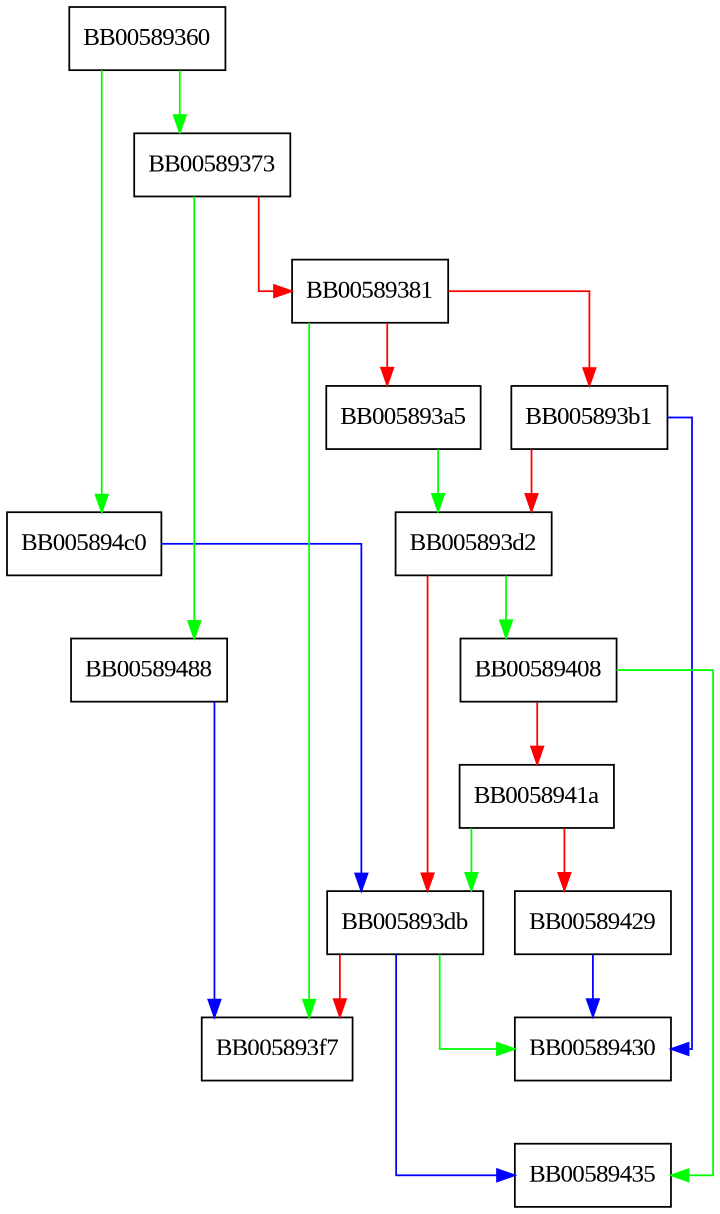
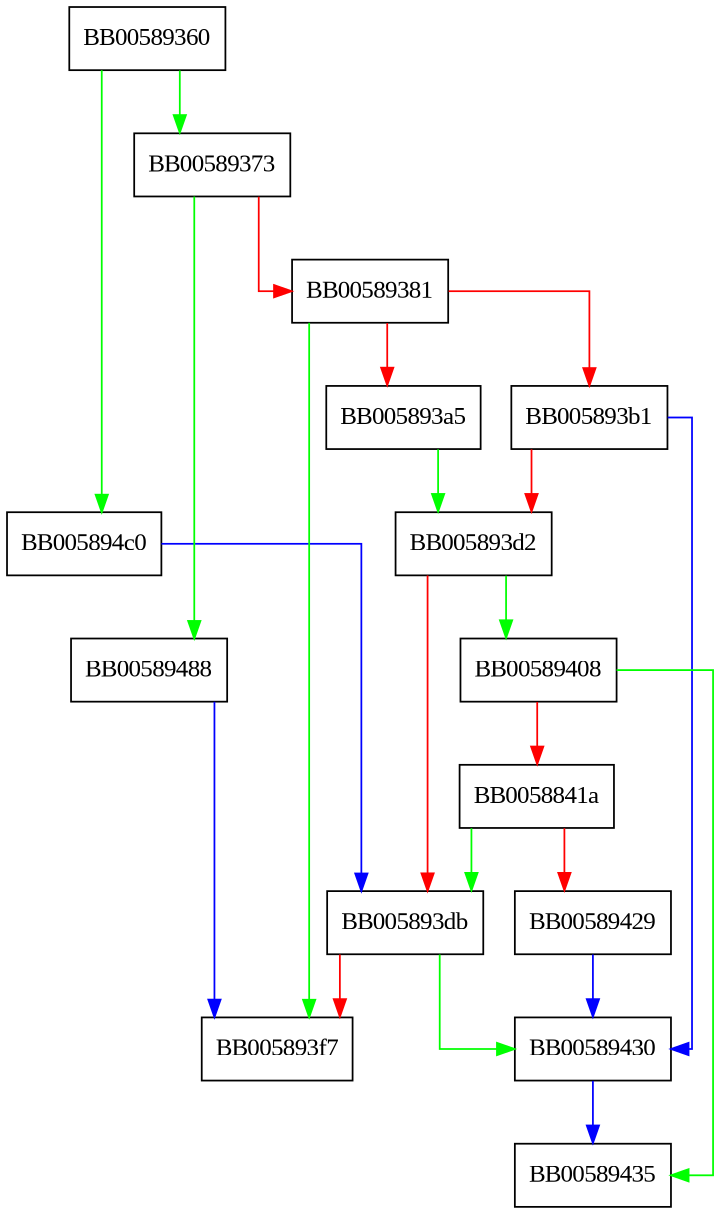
node "BB0058941a": label "BB0058941a" -> "BB0058841a"
edge "BB005893db" -> "BB00589435": now "BB00589430" -> "BB00589435"
